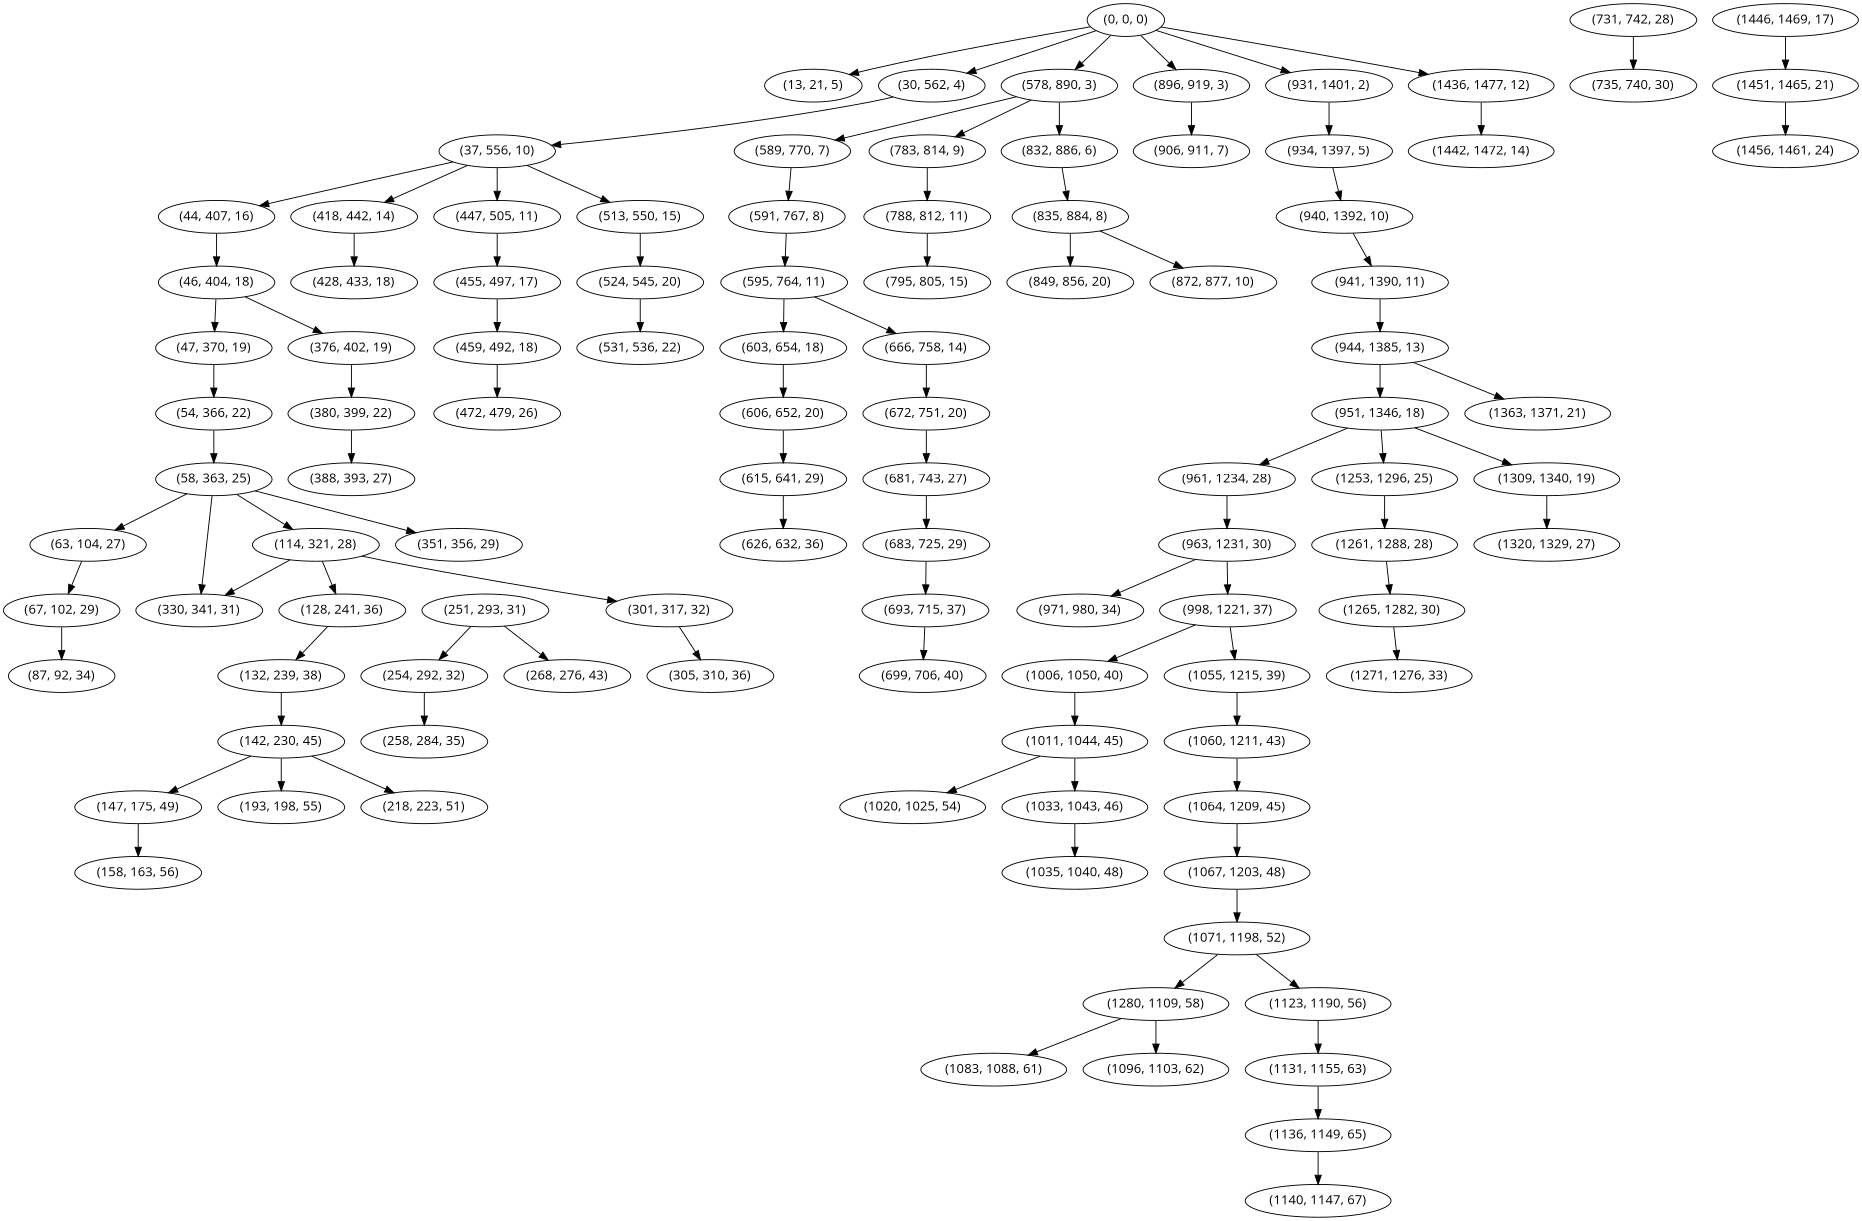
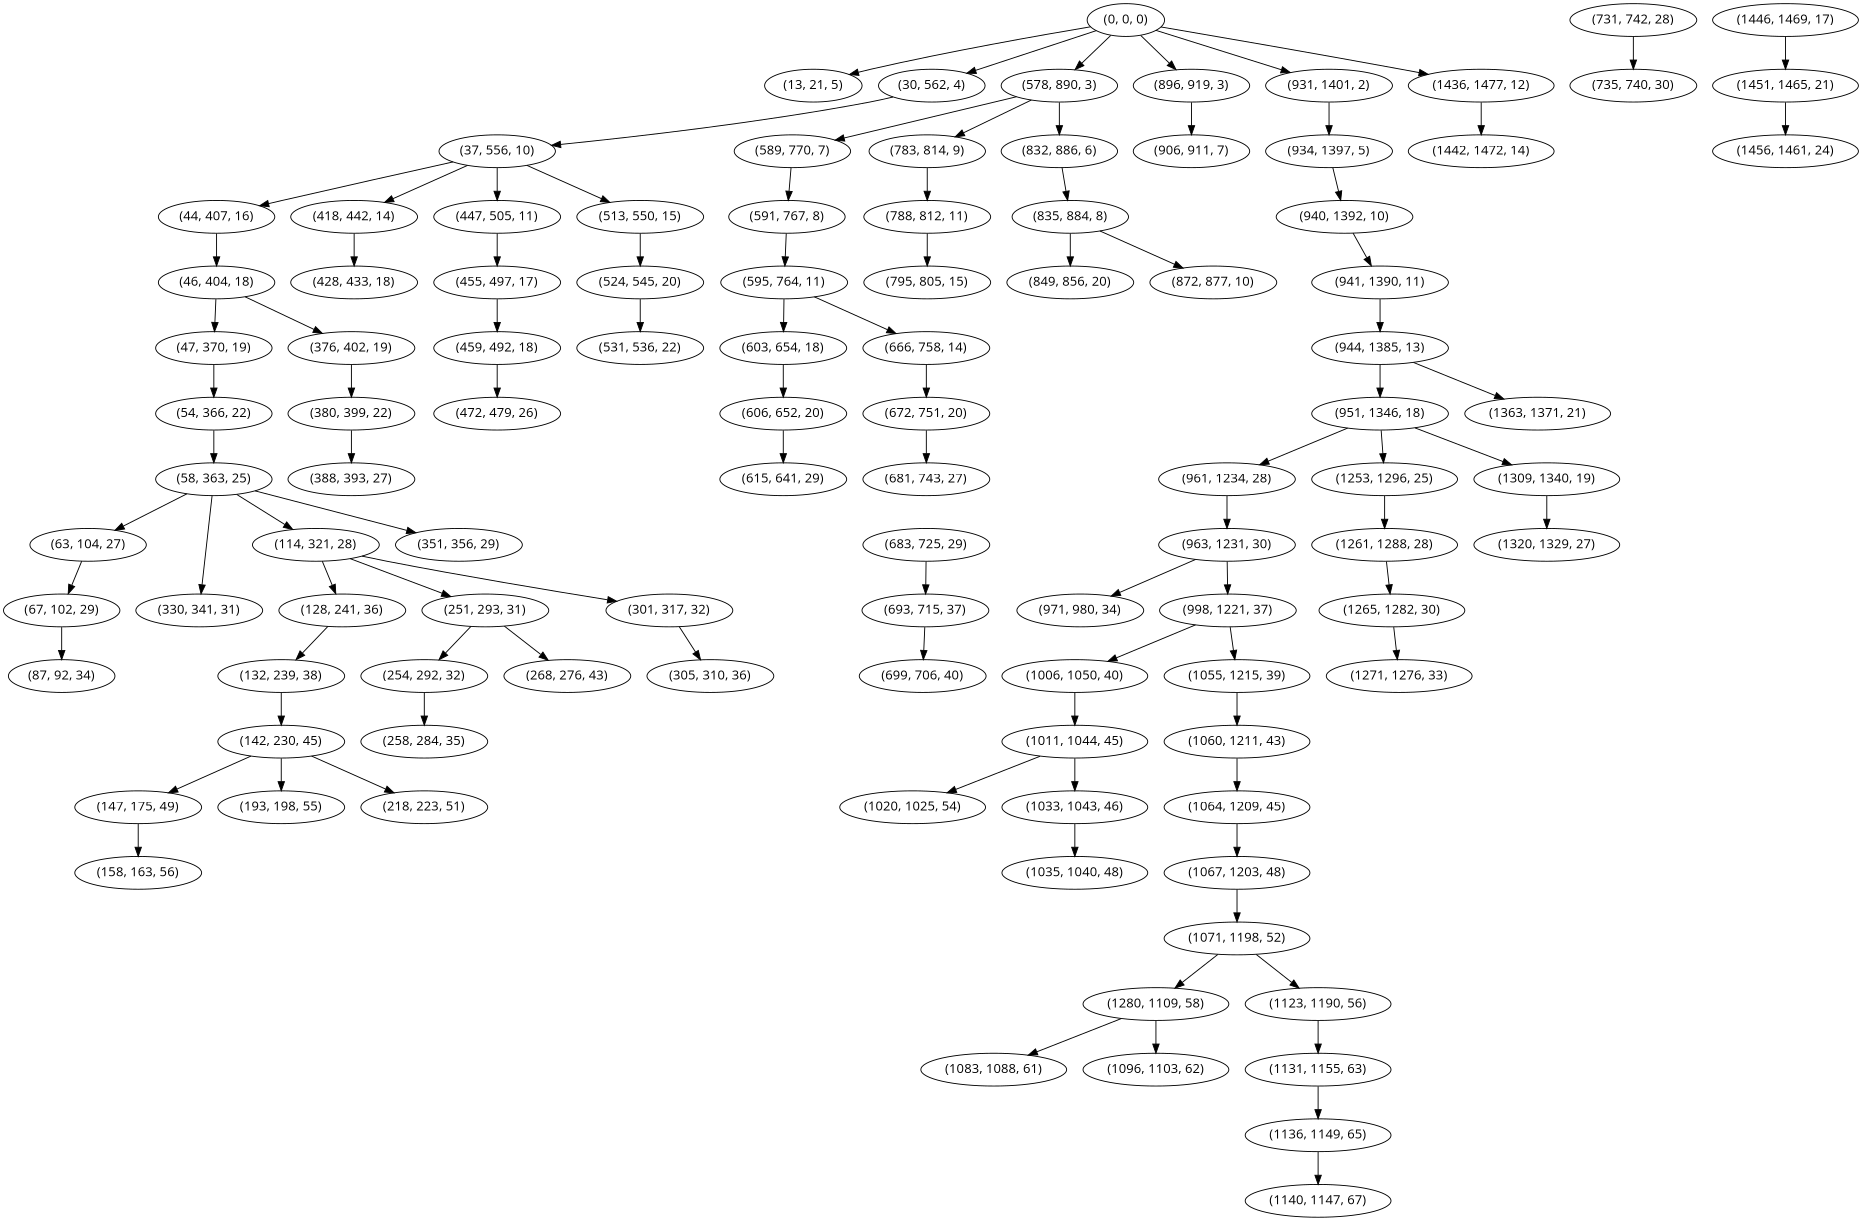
edge "(681, 743, 27)" -> "(683, 725, 29)": removed
node "(626, 632, 36)": removed
edge "(114, 321, 28)" -> "(330, 341, 31)": now "(114, 321, 28)" -> "(251, 293, 31)"
